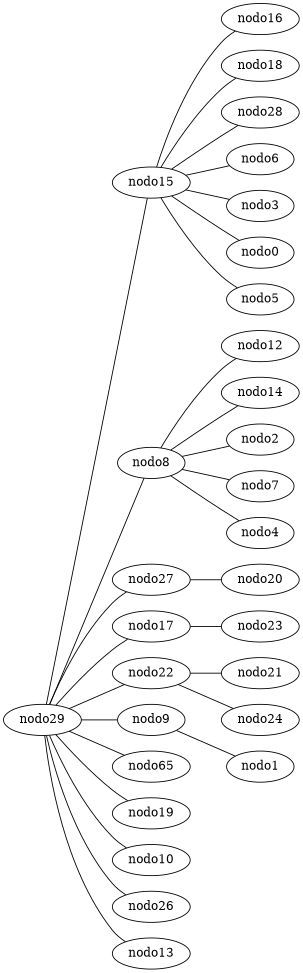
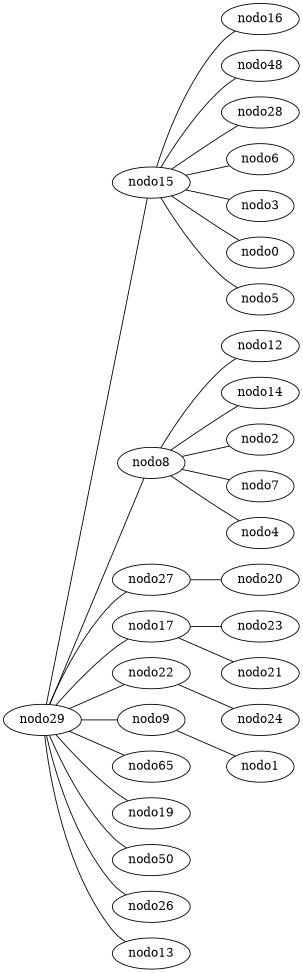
node "nodo18": label "nodo18" -> "nodo48"
edge "nodo22" -- "nodo21": now "nodo17" -- "nodo21"
node "nodo10": label "nodo10" -> "nodo50"
